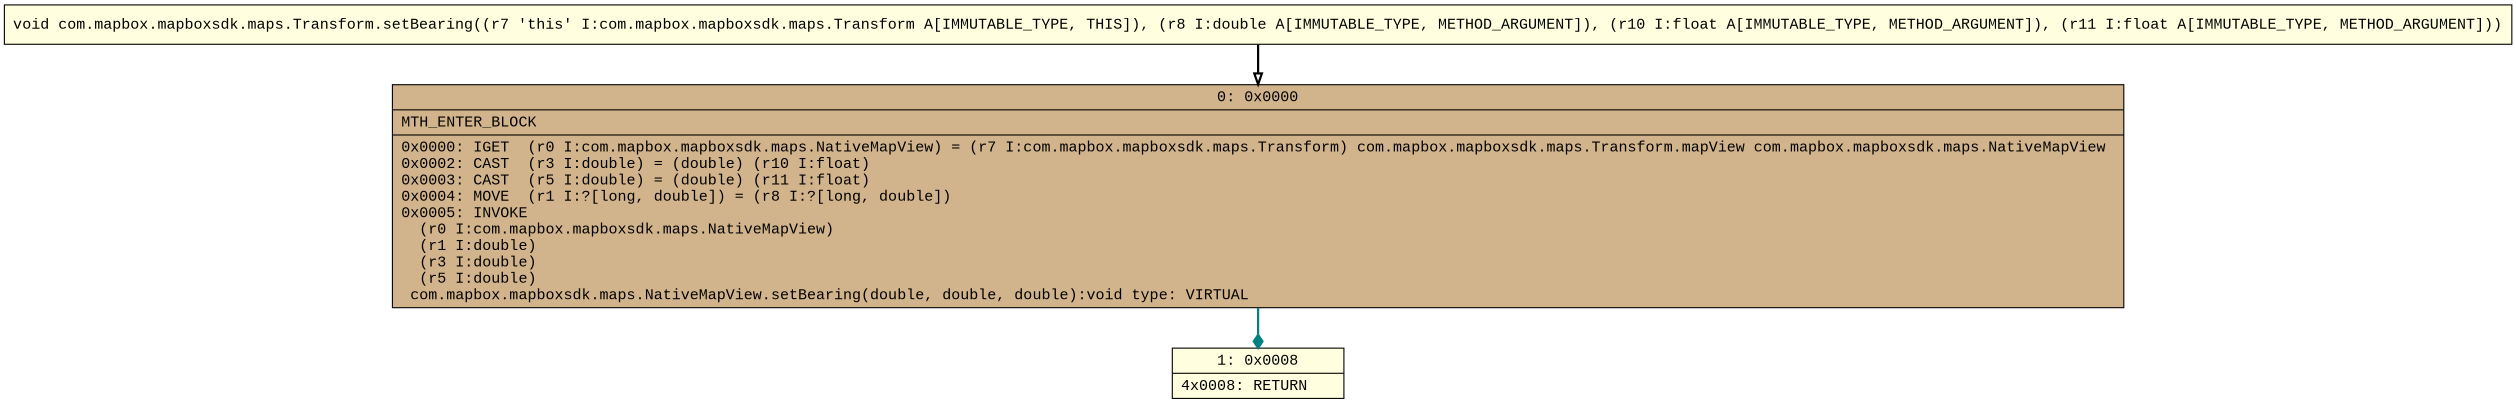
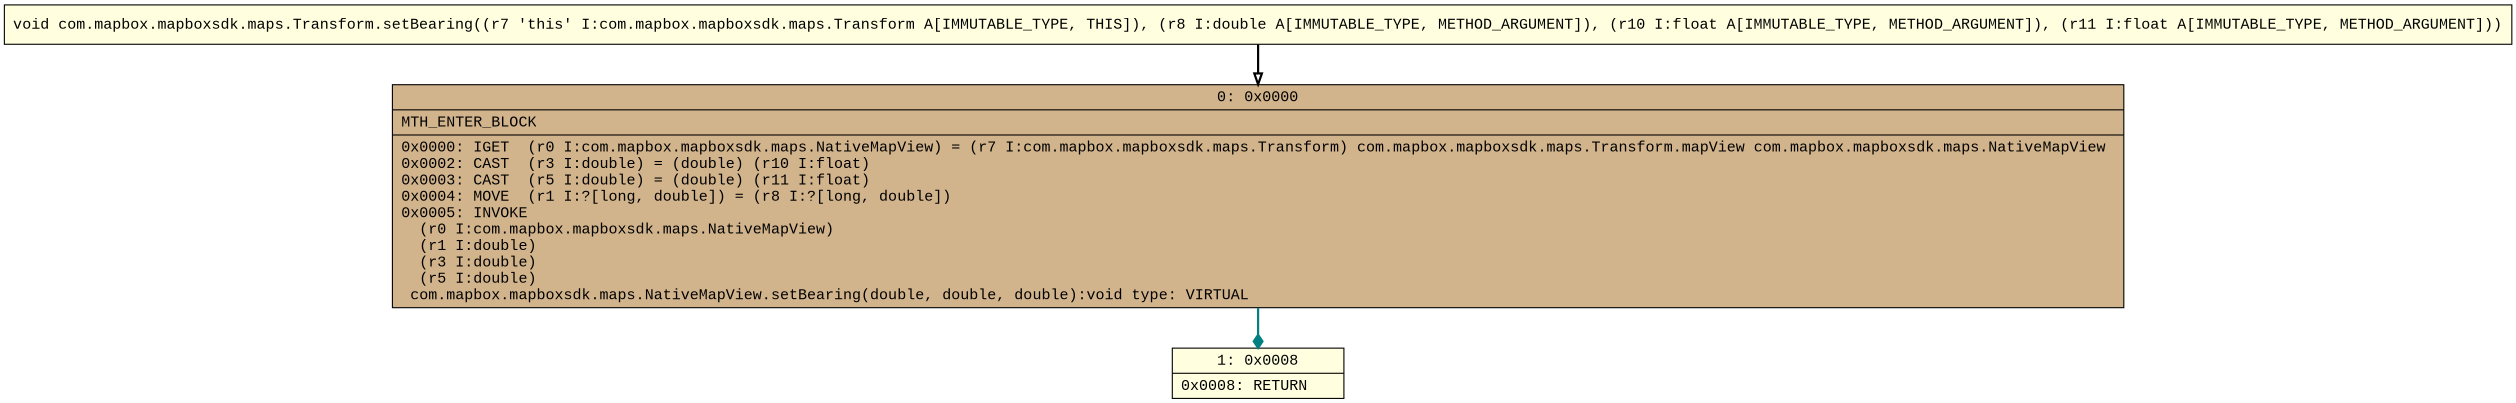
node "1: 0x0008": text "4x0008: RETURN" -> "0x0008: RETURN"
